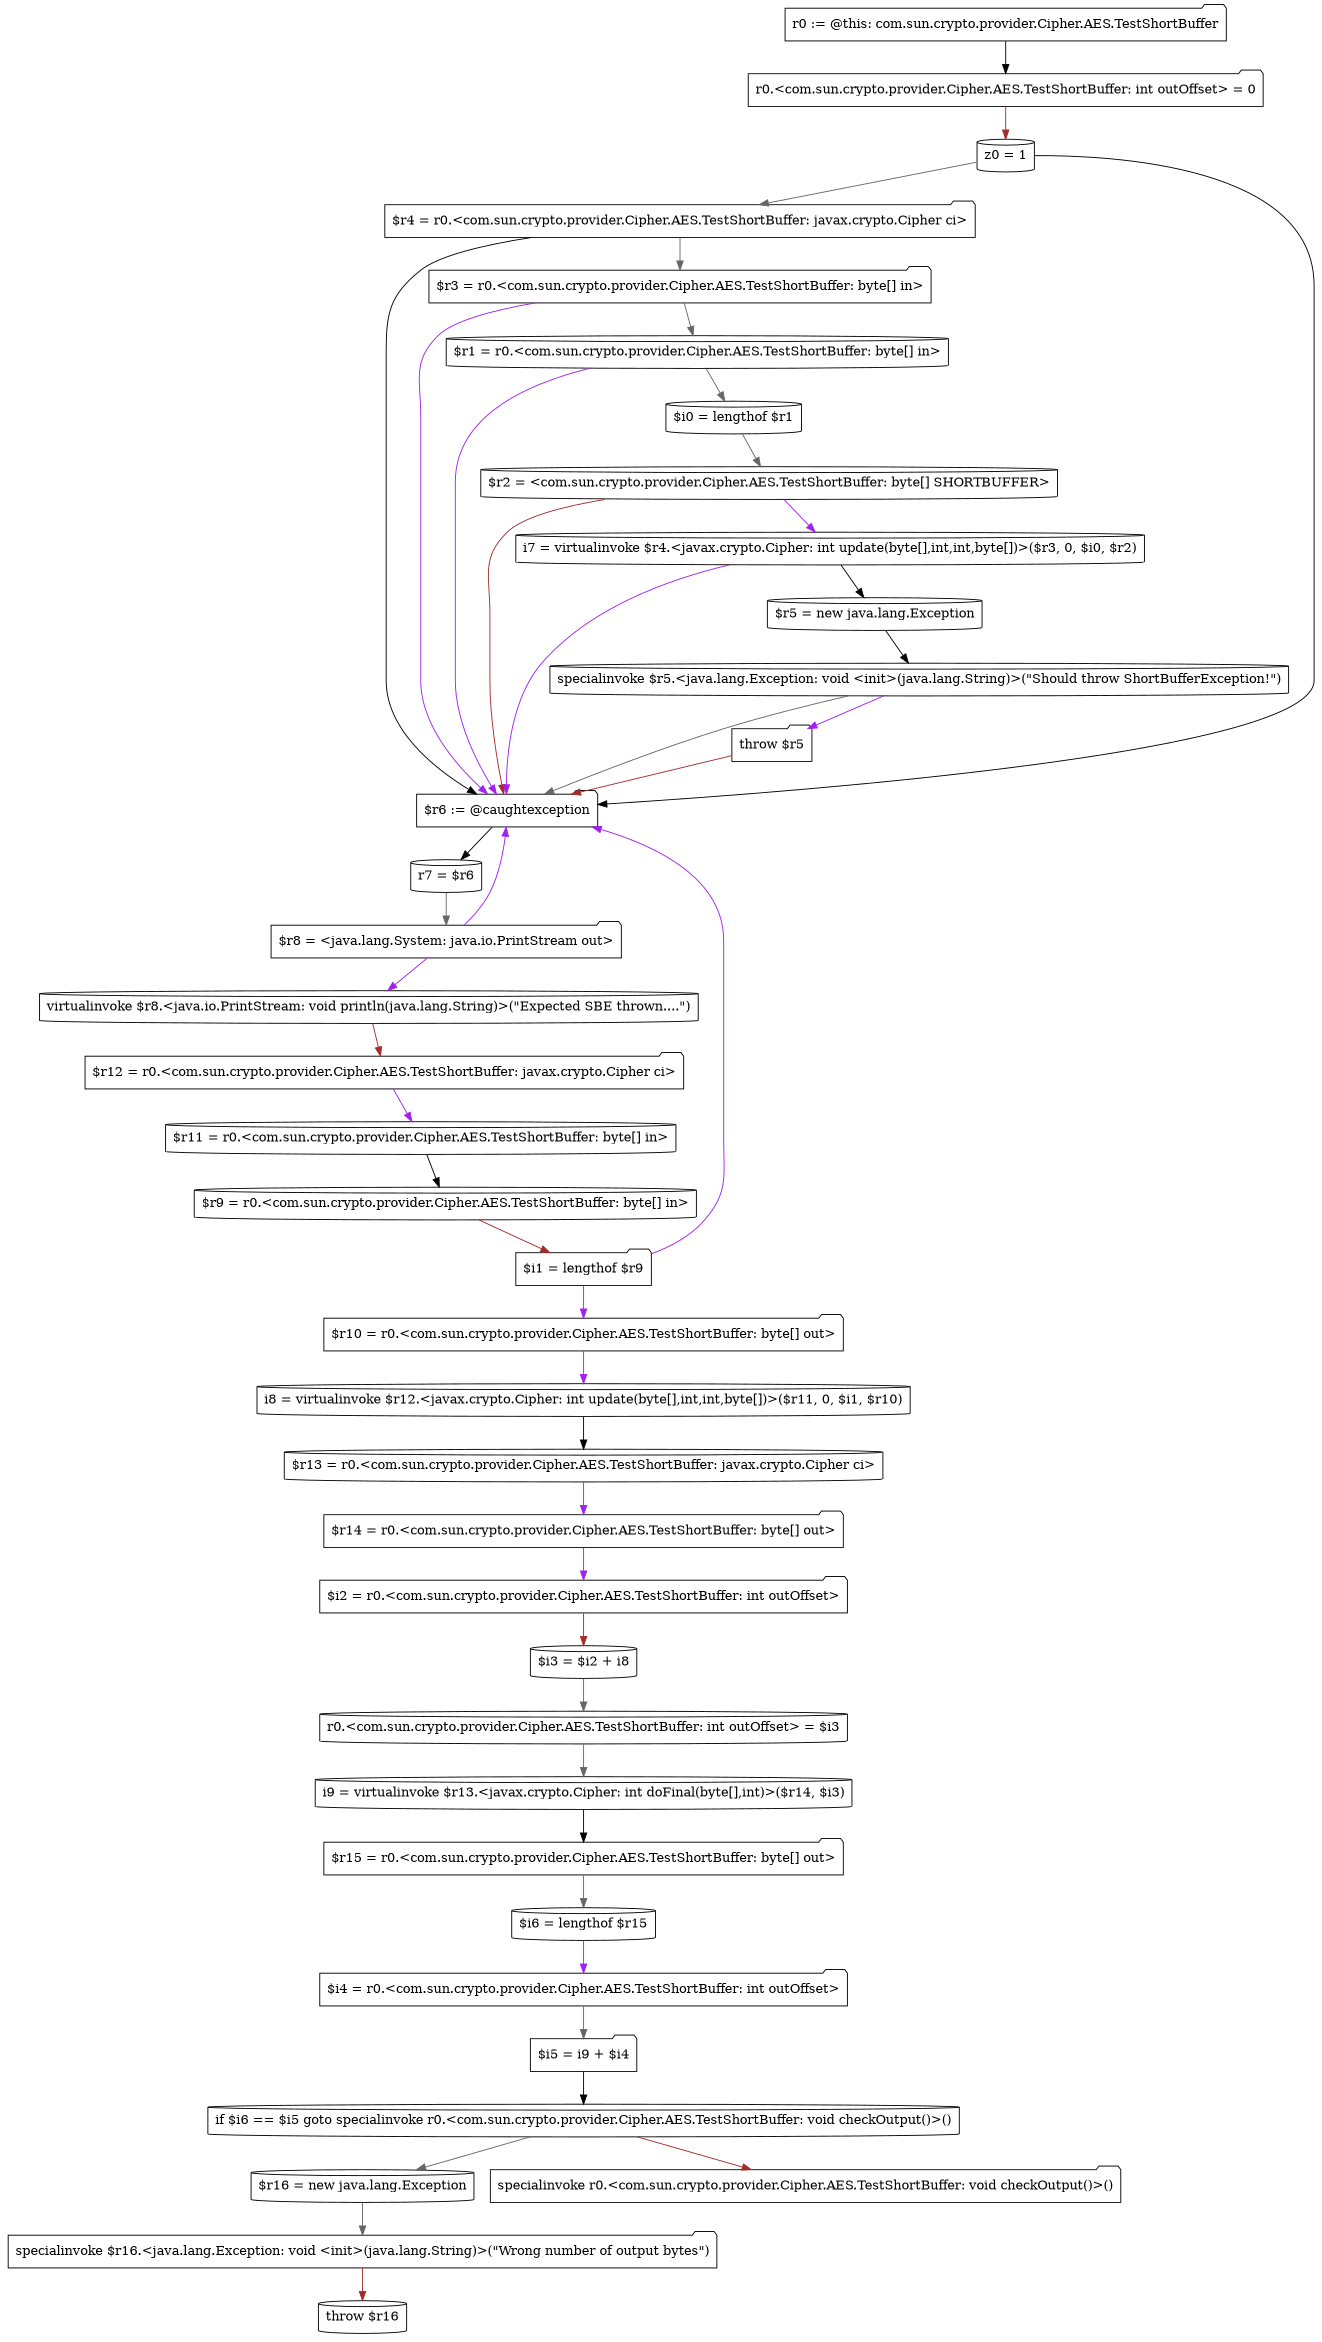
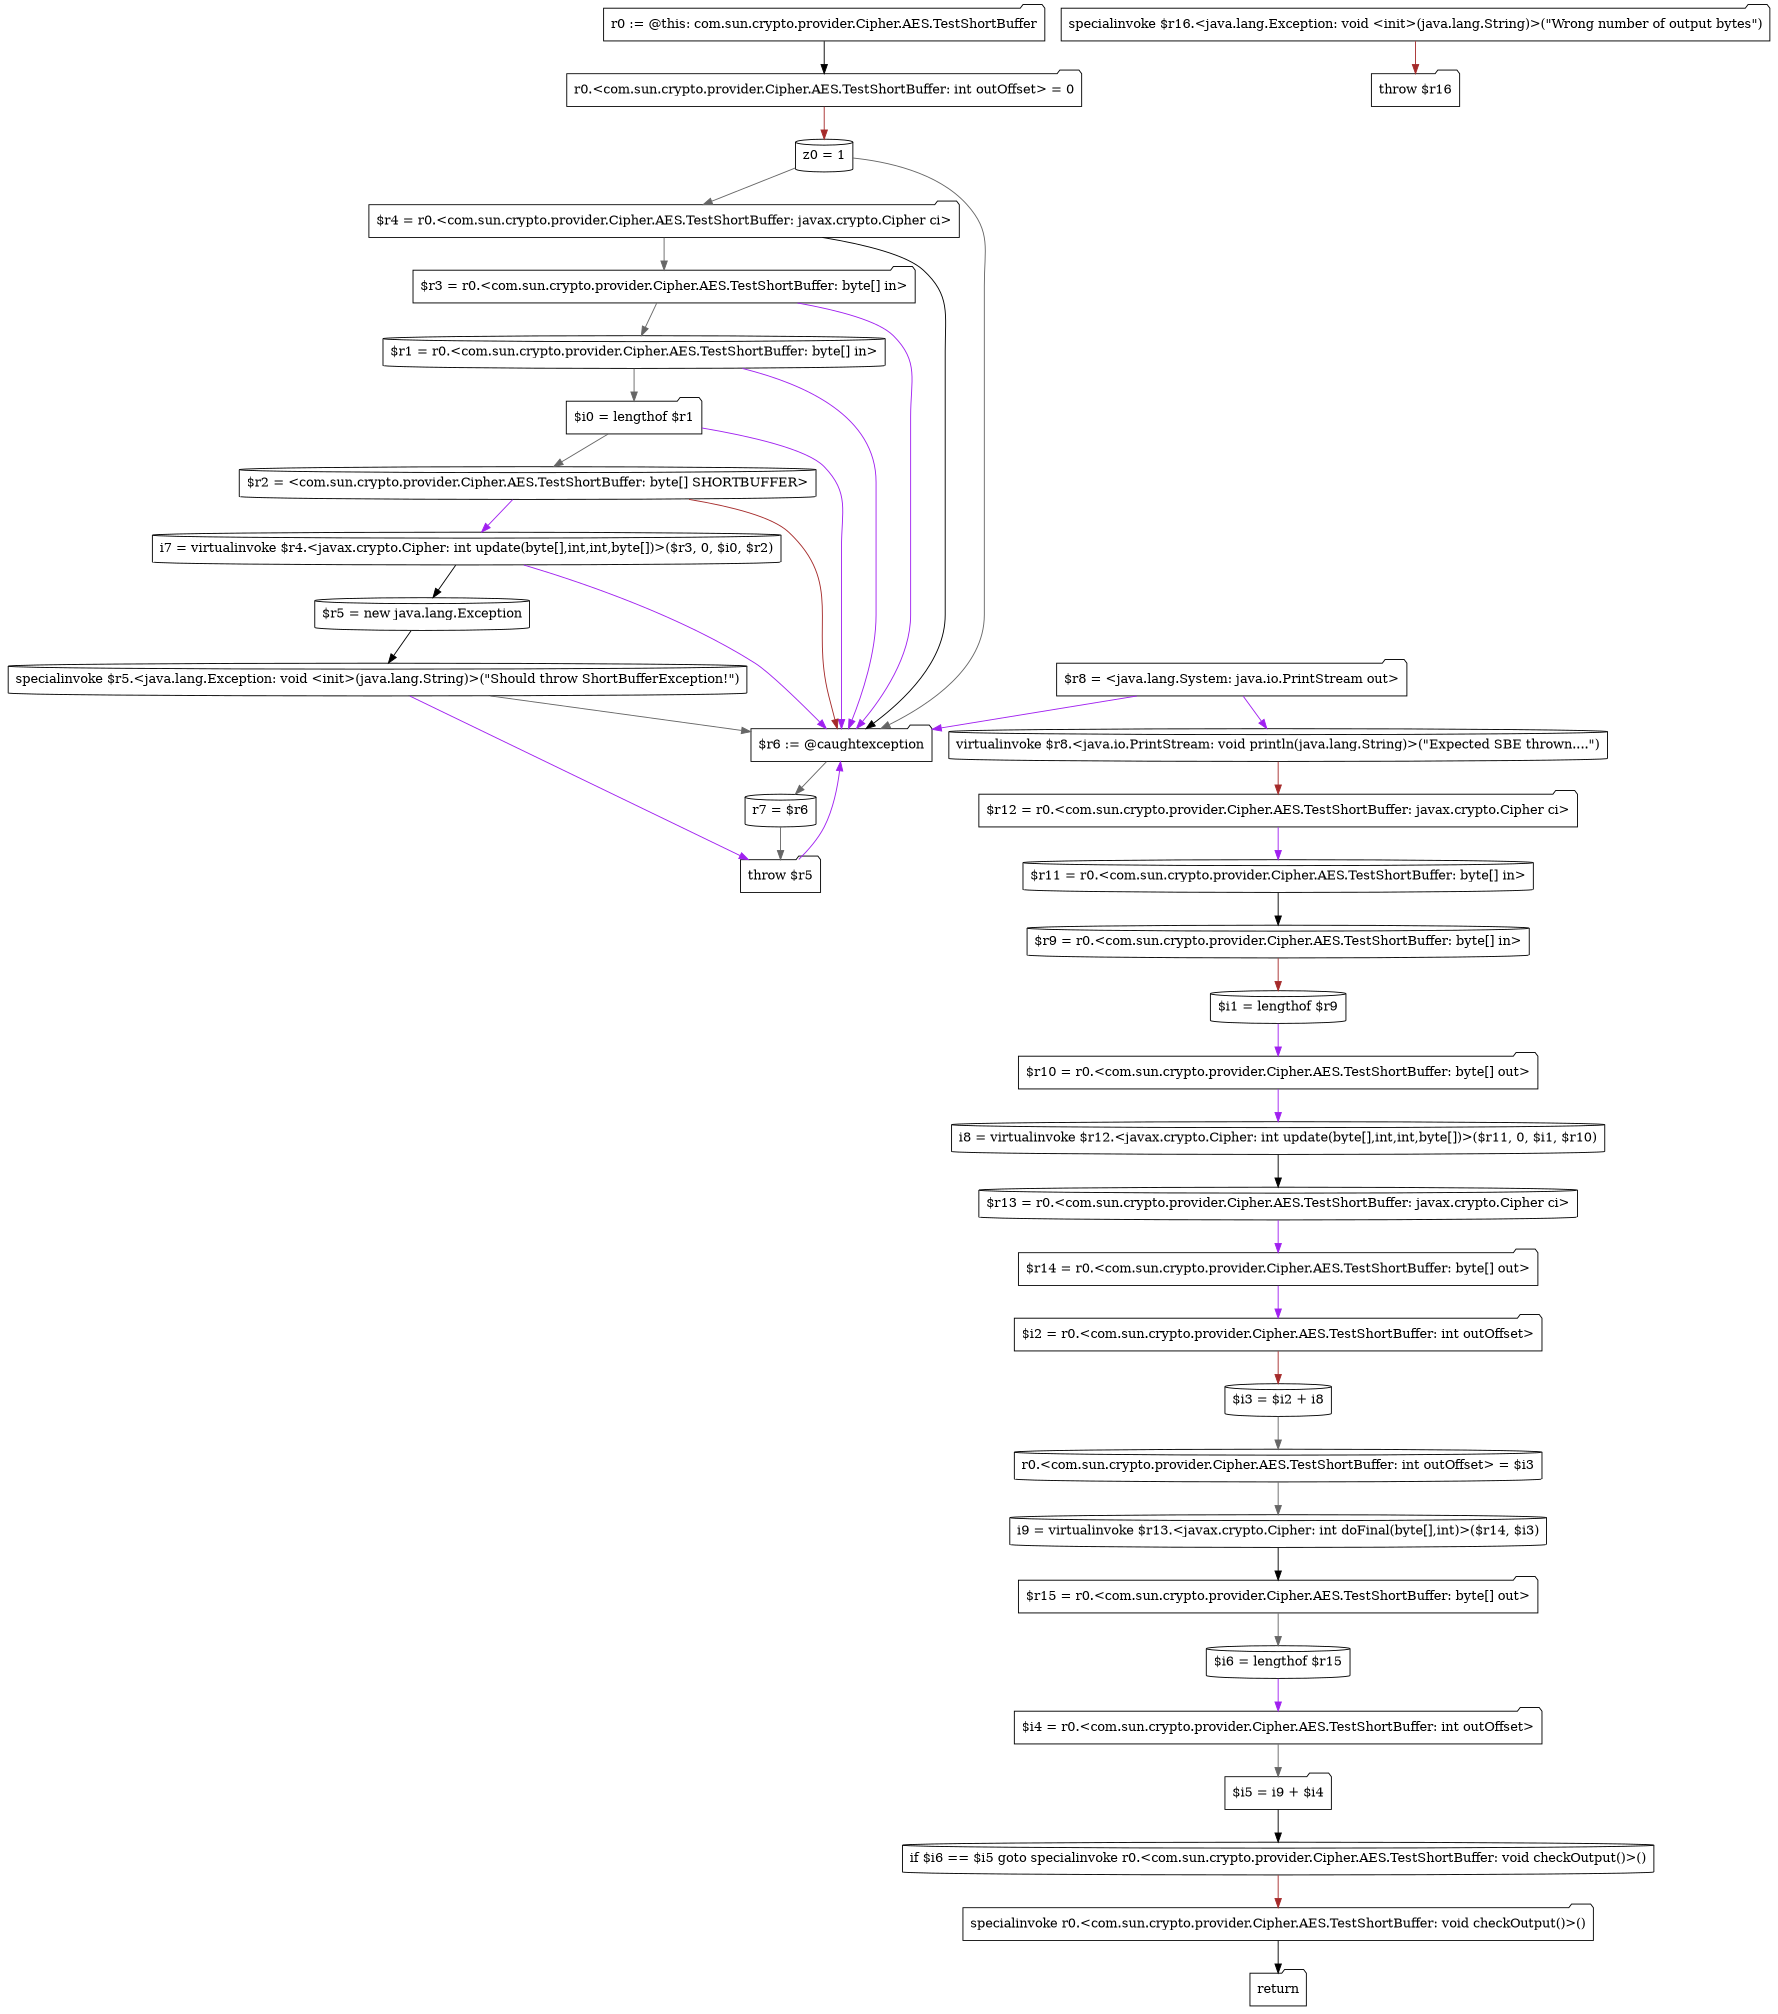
node "$i0 = lengthof $r1": shape cylinder -> folder
edge "z0 = 1" -> "$r6 := @caughtexception": color black -> gray40
edge "throw $r5" -> "$r6 := @caughtexception": color brown -> purple
edge "$r6 := @caughtexception" -> "r7 = $r6": color black -> gray40
edge "r7 = $r6" -> "$r8 = <java.lang.System: java.io.PrintStream out>": now "r7 = $r6" -> "throw $r5"
edge "$i1 = lengthof $r9" -> "$r6 := @caughtexception": now "$i0 = lengthof $r1" -> "$r6 := @caughtexception"
node "$i1 = lengthof $r9": shape folder -> cylinder
node "return": added
node "$r16 = new java.lang.Exception": removed
node "throw $r16": shape cylinder -> folder
